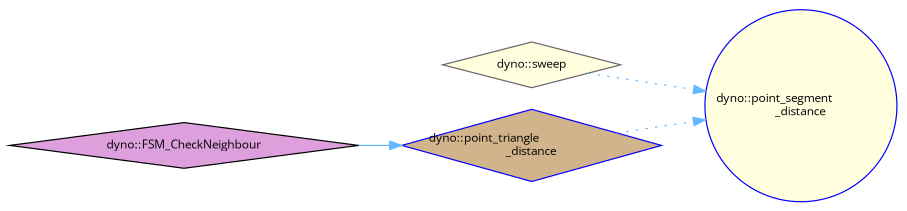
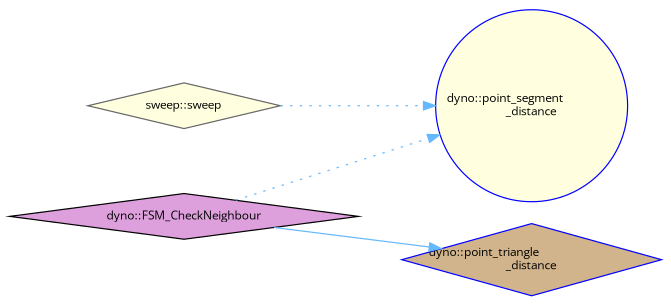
node "dyno::sweep": label "dyno::sweep" -> "sweep::sweep"
edge "dyno::point_triangle _distance" -> "dyno::point_segment _distance": now "dyno::FSM_CheckNeighbour" -> "dyno::point_segment _distance"
